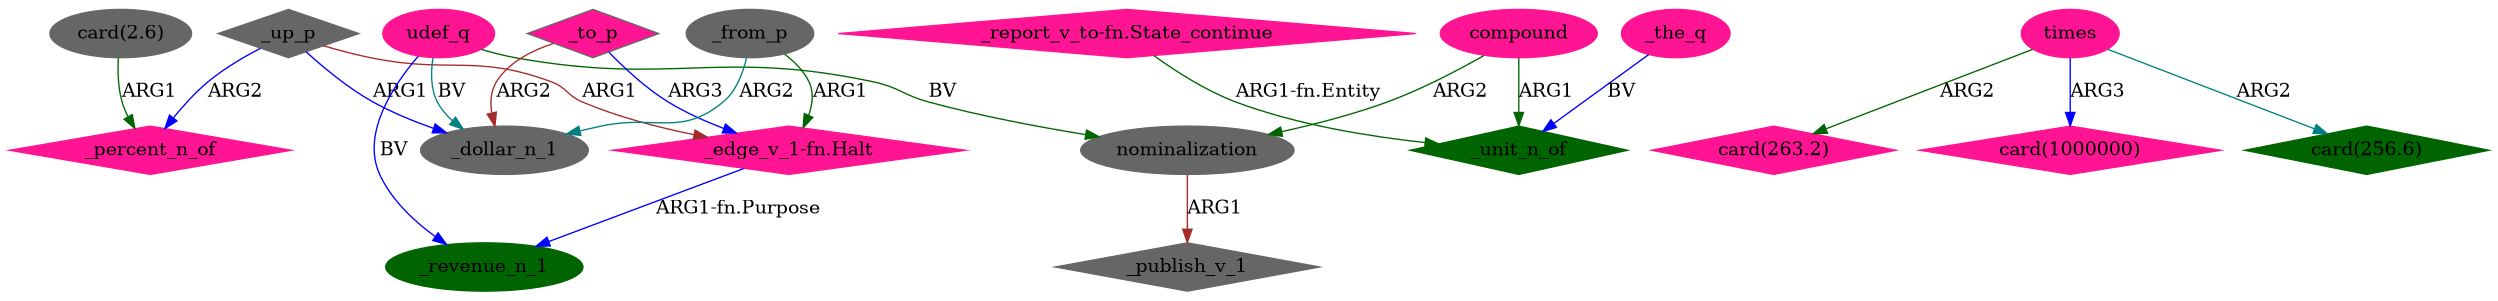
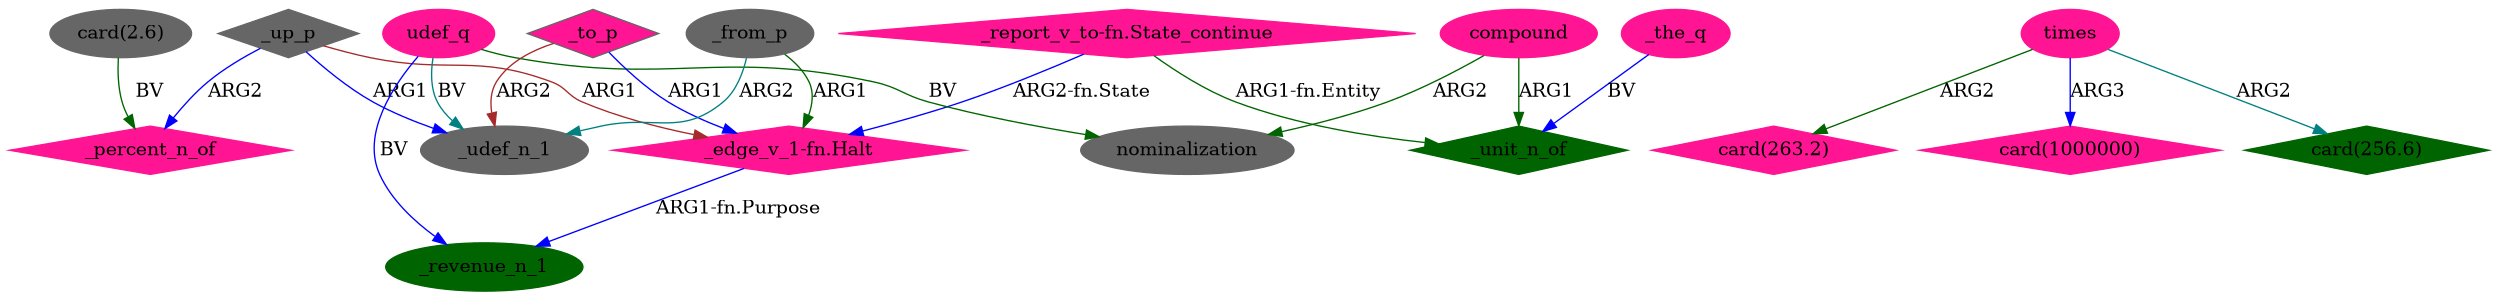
edge "card(2.6)" -> "_percent_n_of": label "ARG1" -> "BV"
edge "_to_p" -> "_edge_v_1-fn.Halt": label "ARG3" -> "ARG1"
edge "_report_v_to-fn.State_continue" -> "_edge_v_1-fn.Halt": added, label "ARG2-fn.State"
node "_dollar_n_1": label "_dollar_n_1" -> "_udef_n_1"
node "_publish_v_1": removed
